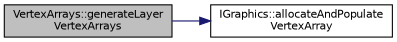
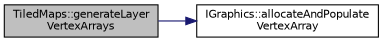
node "VertexArrays::generateLayer VertexArrays": label "VertexArrays::generateLayer VertexArrays" -> "TiledMaps::generateLayer VertexArrays"
